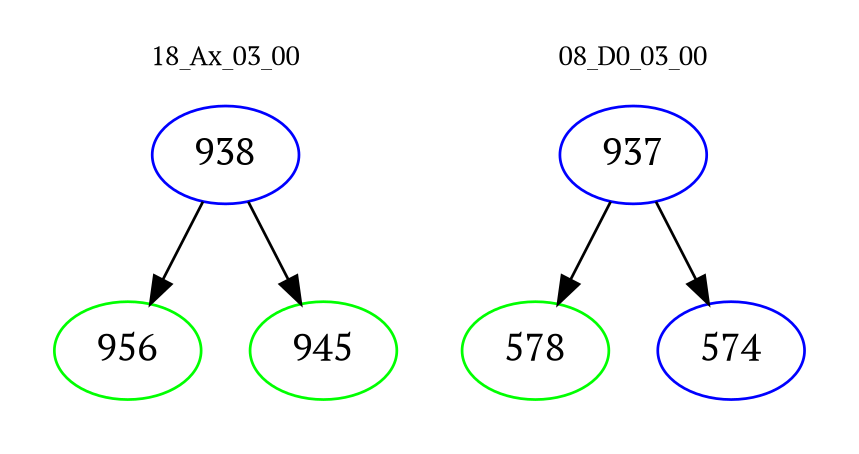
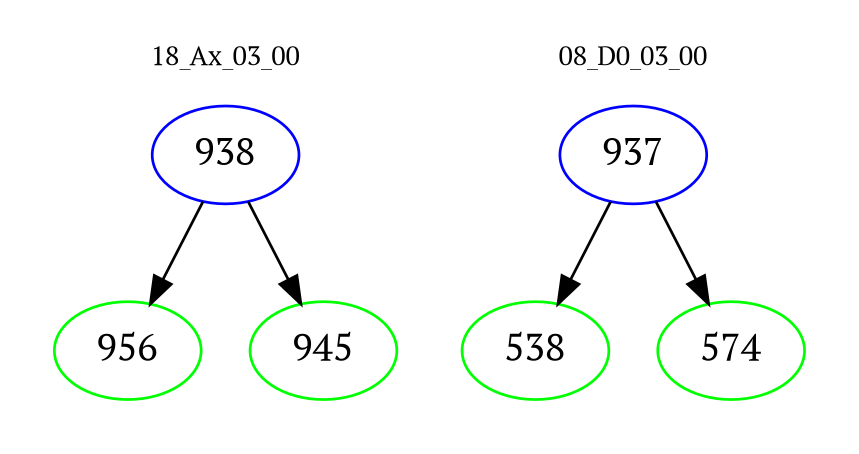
node "578": label "578" -> "538"
node "574": color blue -> green
